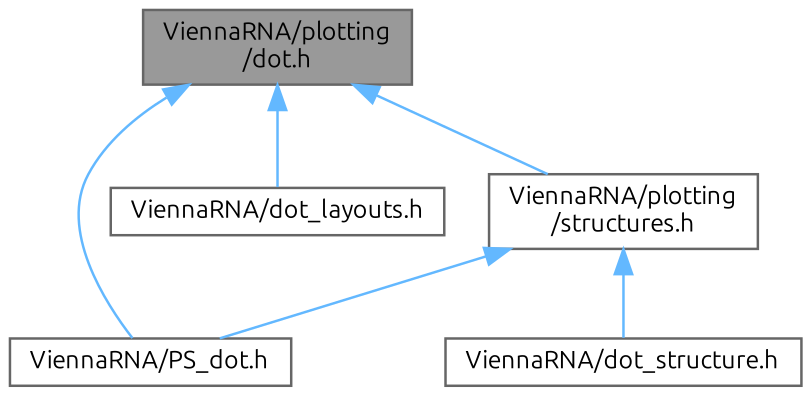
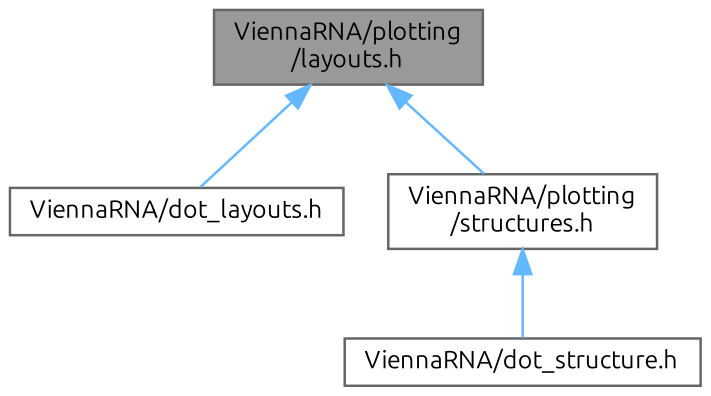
node "ViennaRNA/plotting /dot.h": label "ViennaRNA/plotting /dot.h" -> "ViennaRNA/plotting /layouts.h"
node "ViennaRNA/PS_dot.h": removed
